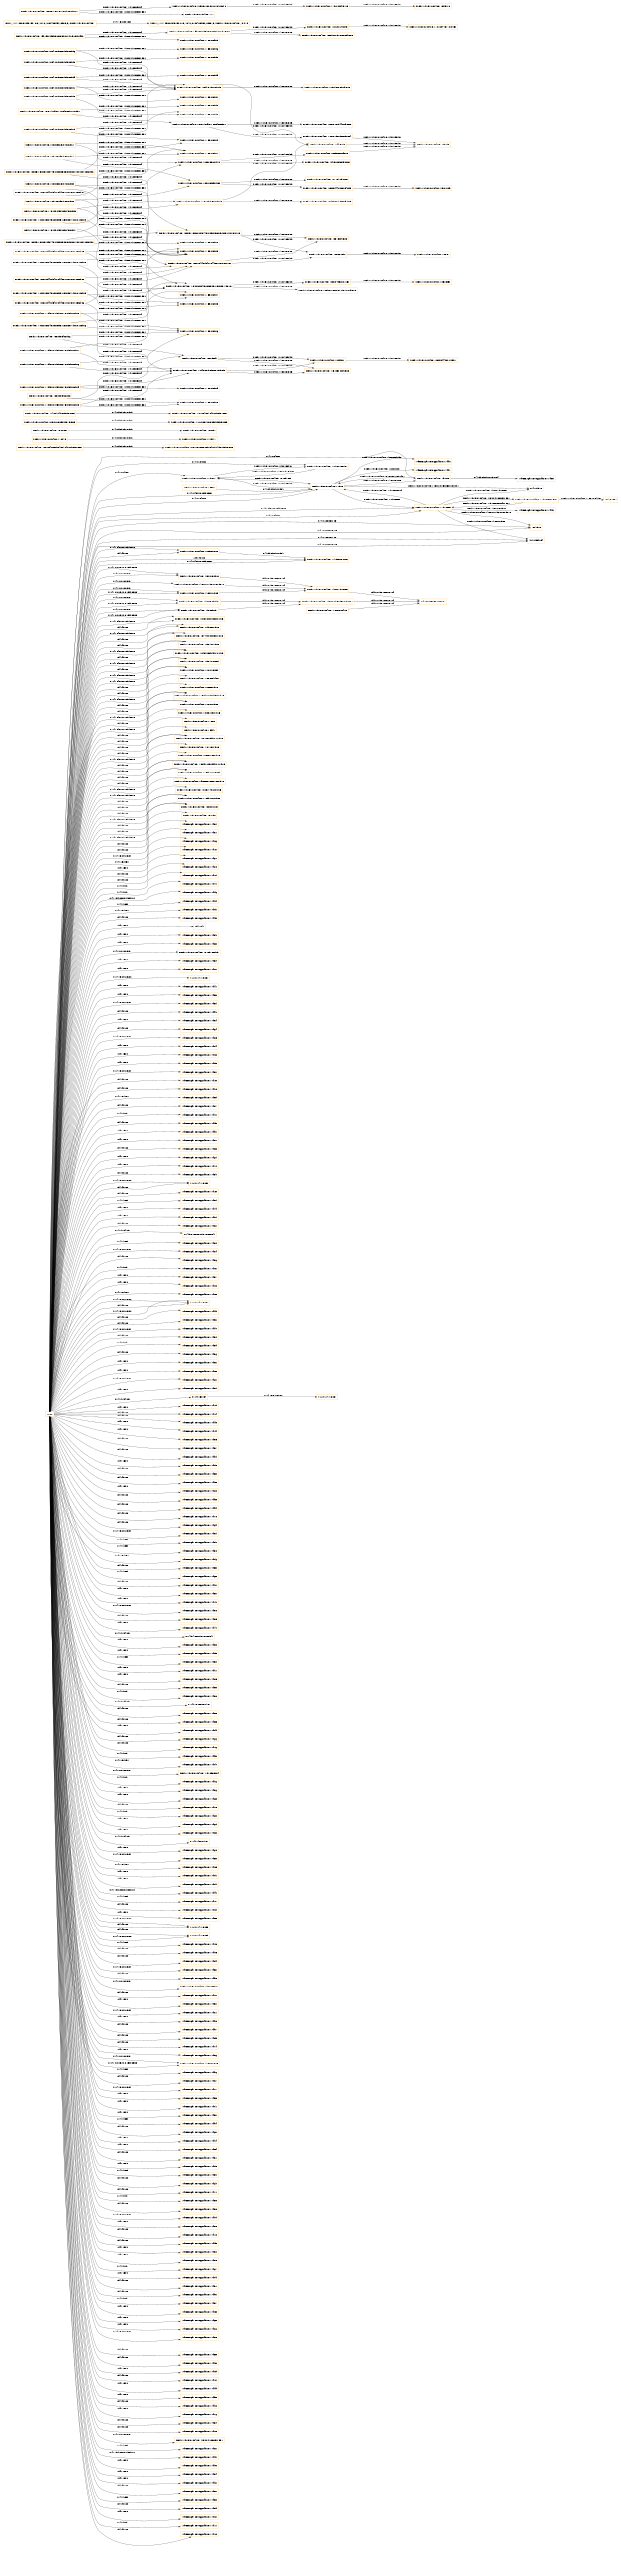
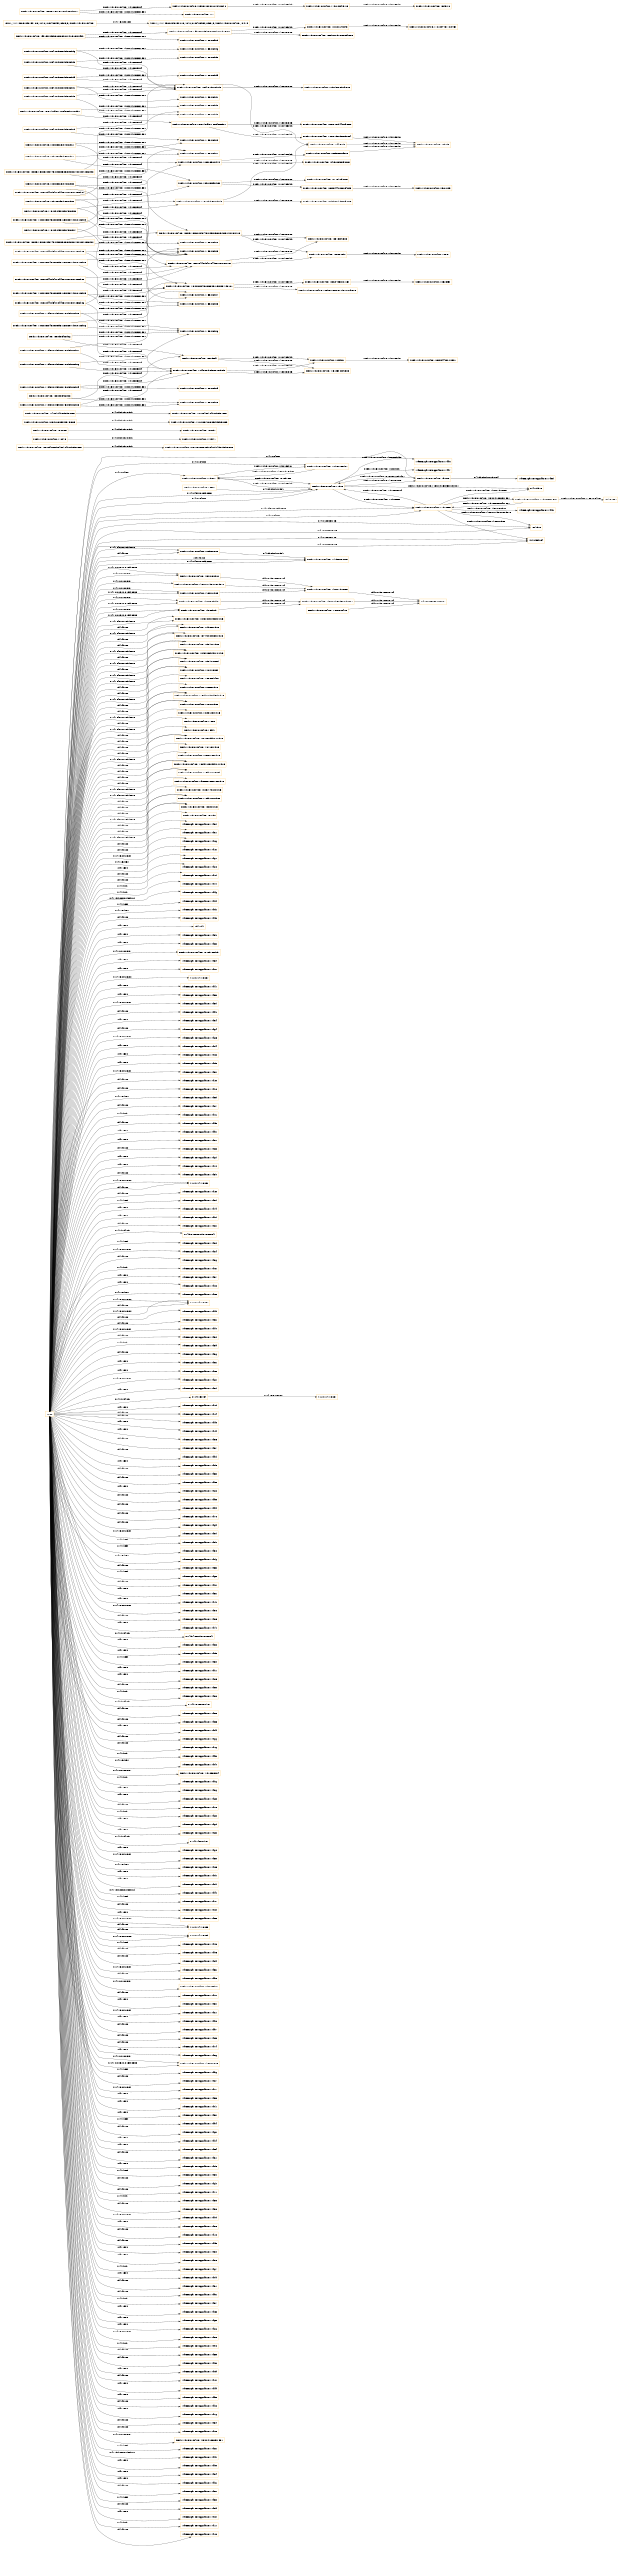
node "-79e8e469:1878662fb2c:-7f9c": added
